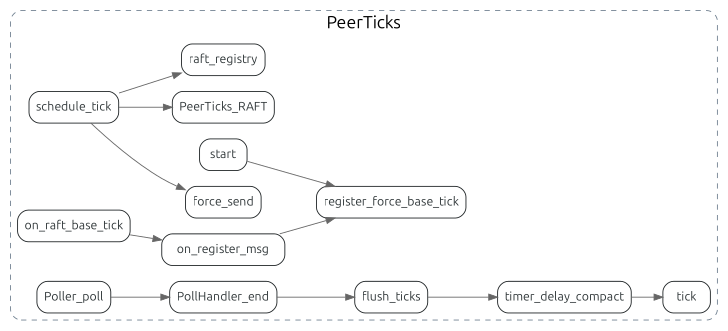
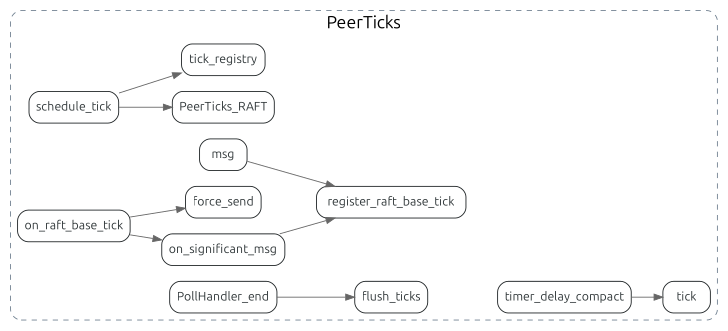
node "raft_registry": label "raft_registry" -> "tick_registry"
node "start": label "start" -> "msg"
edge "schedule_tick" -> "force_send": now "on_raft_base_tick" -> "force_send"
node "register_force_base_tick": label "register_force_base_tick" -> "register_raft_base_tick"
node "on_register_msg": label "on_register_msg" -> "on_significant_msg"
node "Poller_poll": removed
edge "flush_ticks" -> "timer_delay_compact": removed
